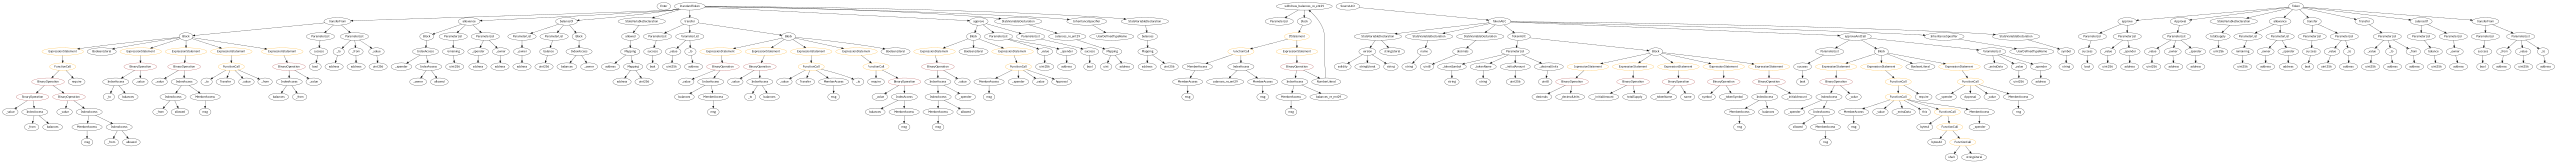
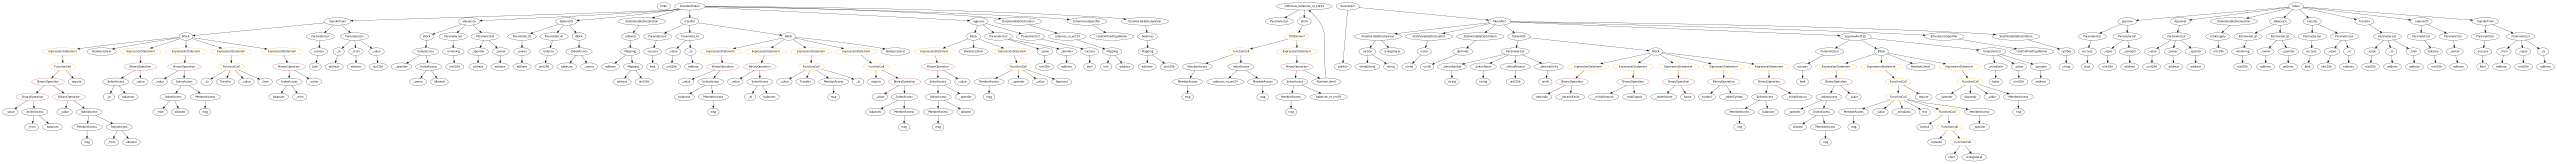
edge "version" -> "solidity": now "SourceUnit" -> "solidity"
node "bytes": added
